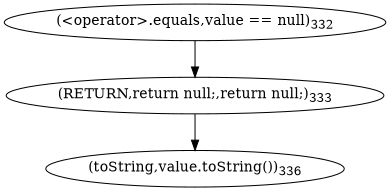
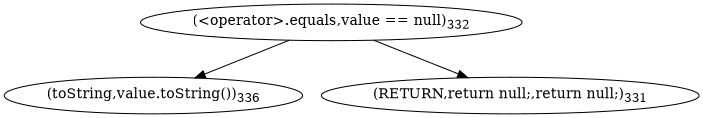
node "(RETURN,return null;,return null;)": text "333" -> "331"
edge "(RETURN,return null;,return null;)" -> "(toString,value.toString())": now "(<operator>.equals,value == null)" -> "(toString,value.toString())"
